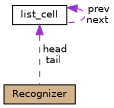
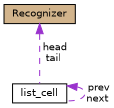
edge "Recognizer" -> "list_cell": reversed
